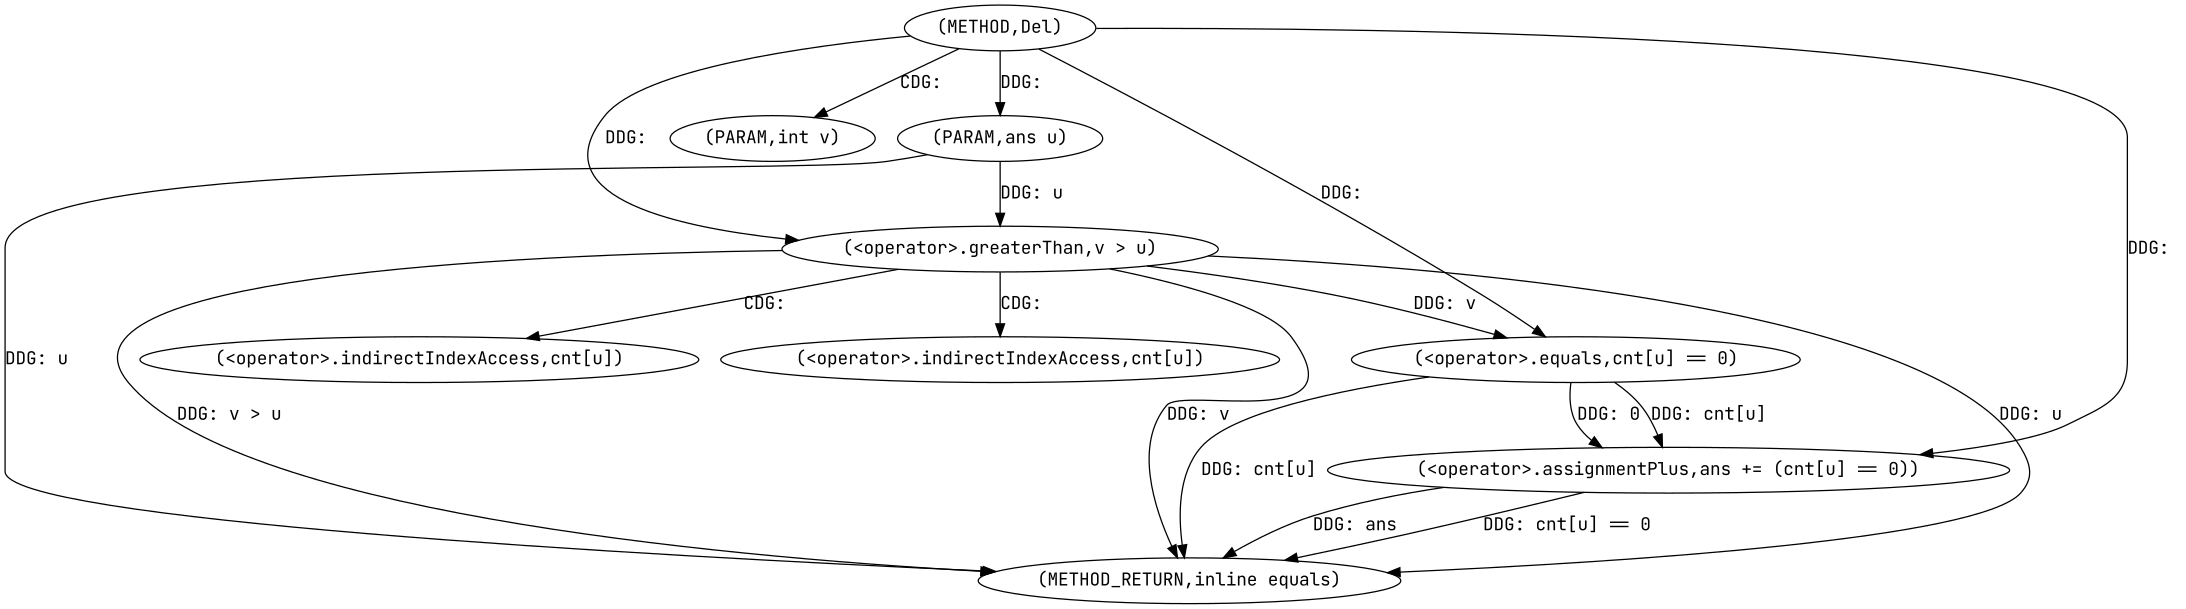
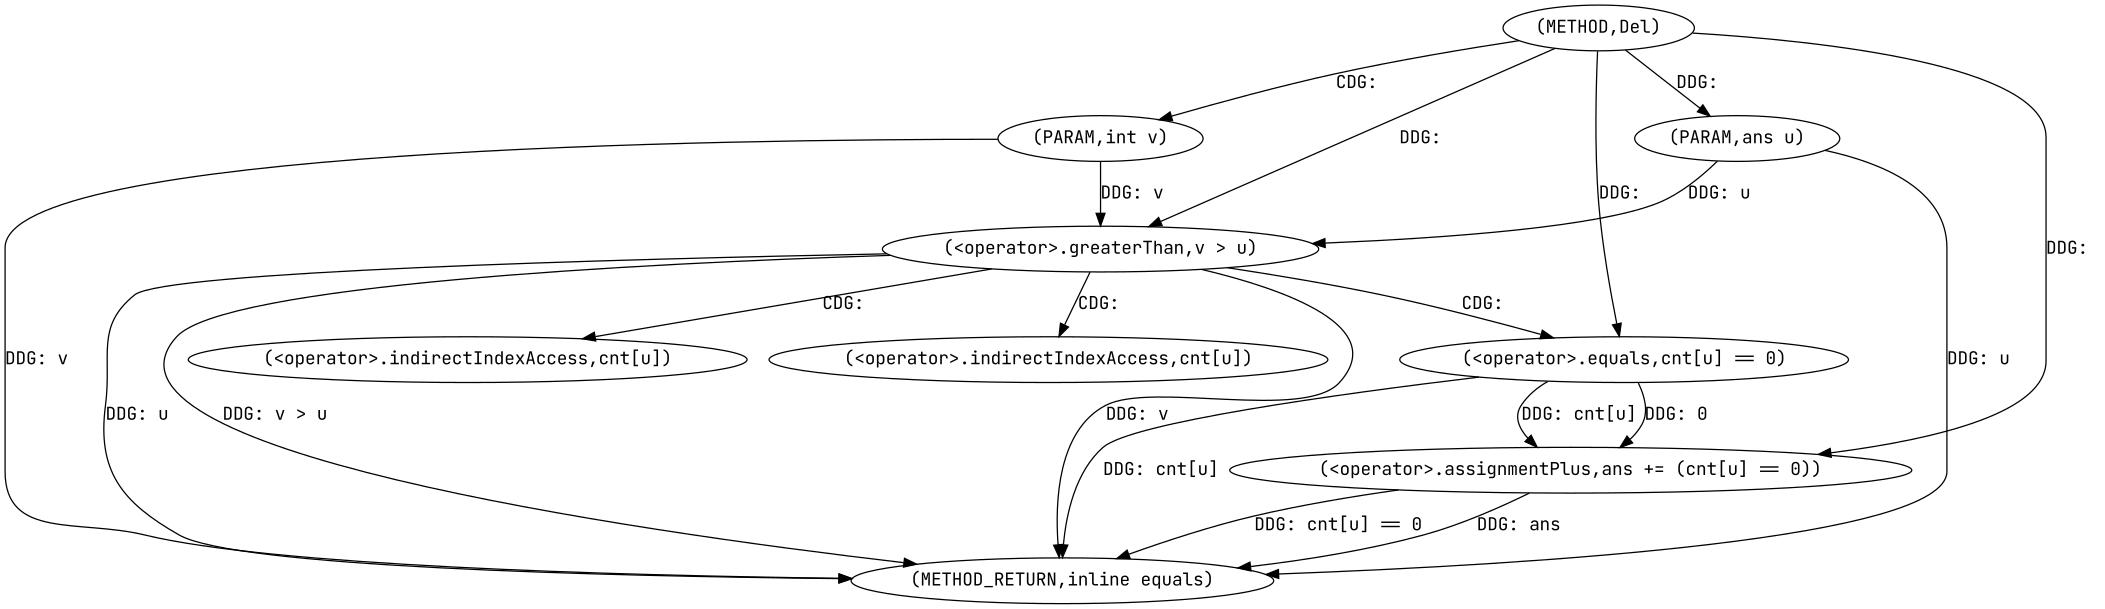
edge "(PARAM,int v)" -> "(<operator>.greaterThan,v > u)": added, label "DDG: v"
edge "(PARAM,int v)" -> "(METHOD_RETURN,inline equals)": added, label "DDG: v"
edge "(<operator>.greaterThan,v > u)" -> "(<operator>.equals,cnt[u] == 0)": label "DDG: v" -> "CDG: "
